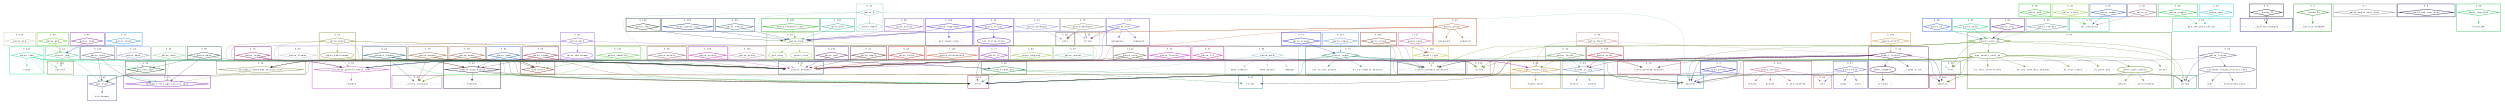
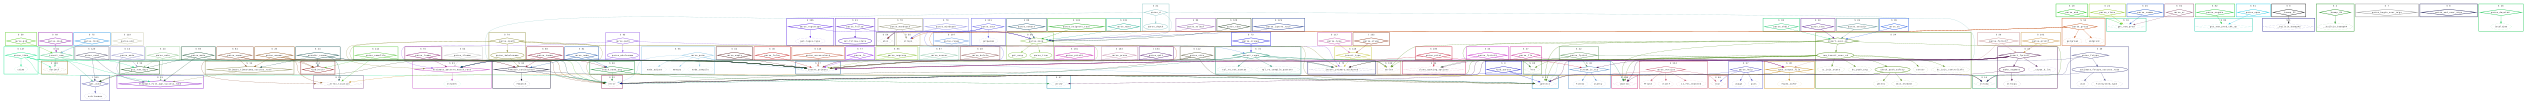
node "endpwent": removed
edge "insert_exec_ok" -> "insert_primary_withpred": removed
node "bc_use_sensible_arg_max": removed
